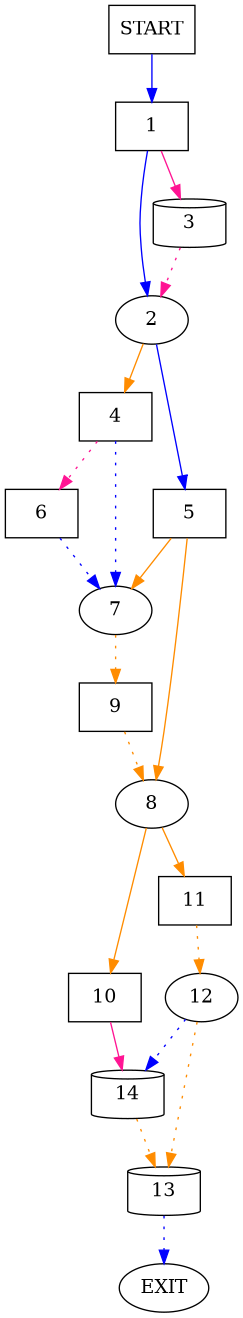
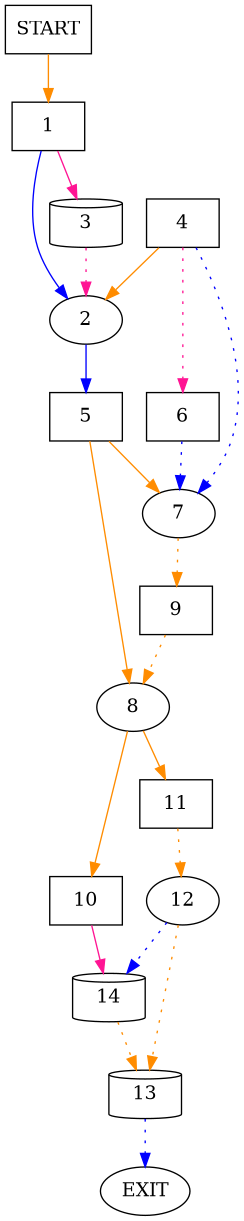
edge "START" -> "1": color blue -> darkorange
edge "2" -> "4": reversed
